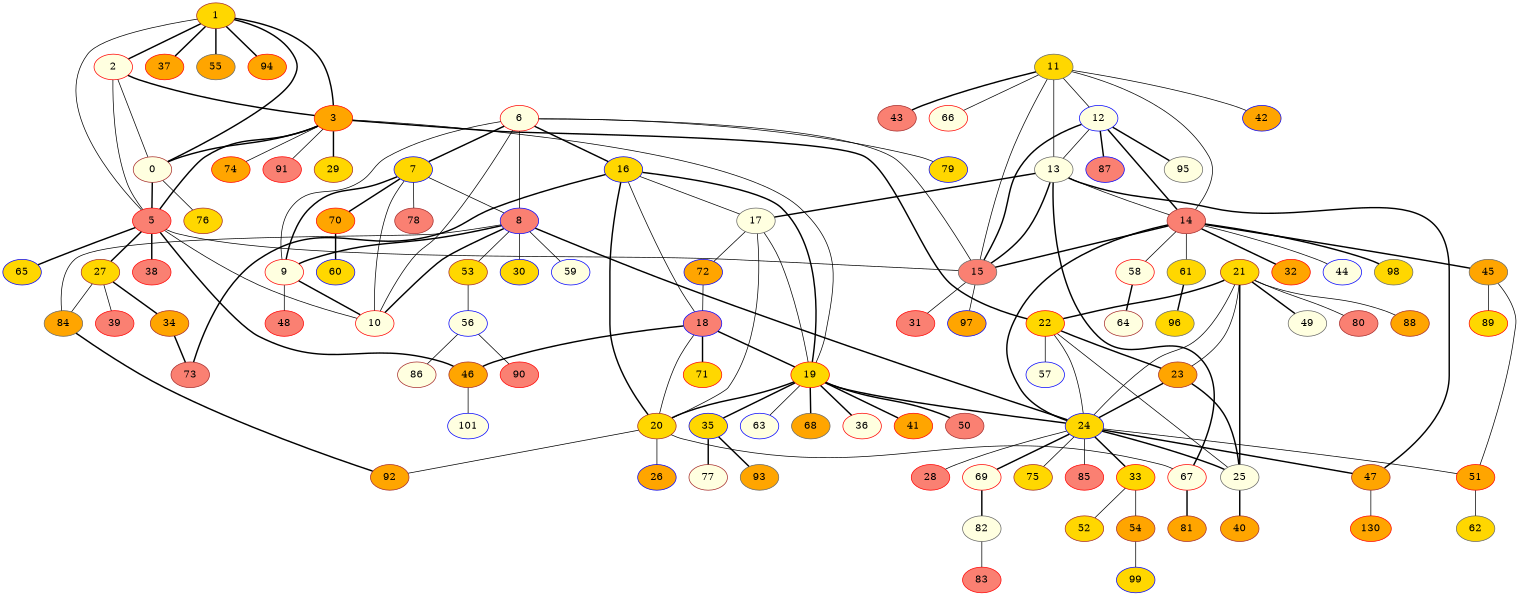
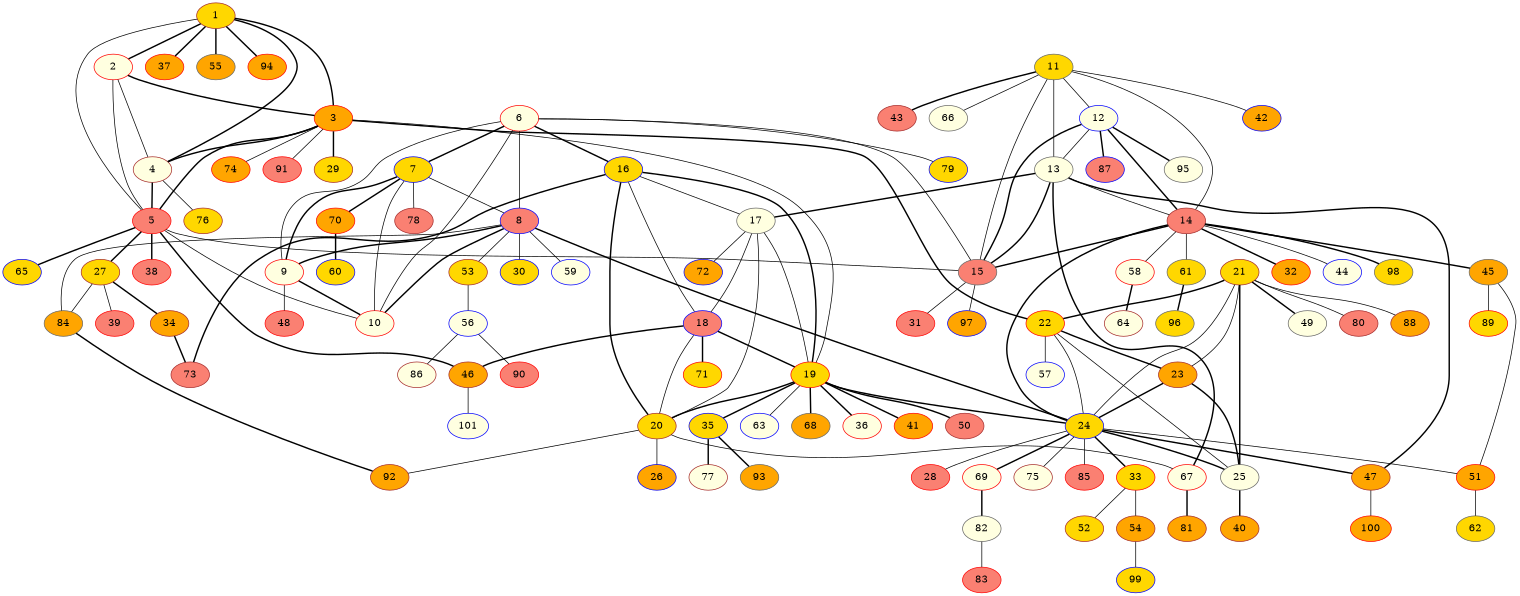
node "66": color red -> gray40
node "0": label "0" -> "4"
edge "72" -- "18": now "17" -- "18"
node "75": fillcolor gold -> lightyellow
node "130": label "130" -> "100"
